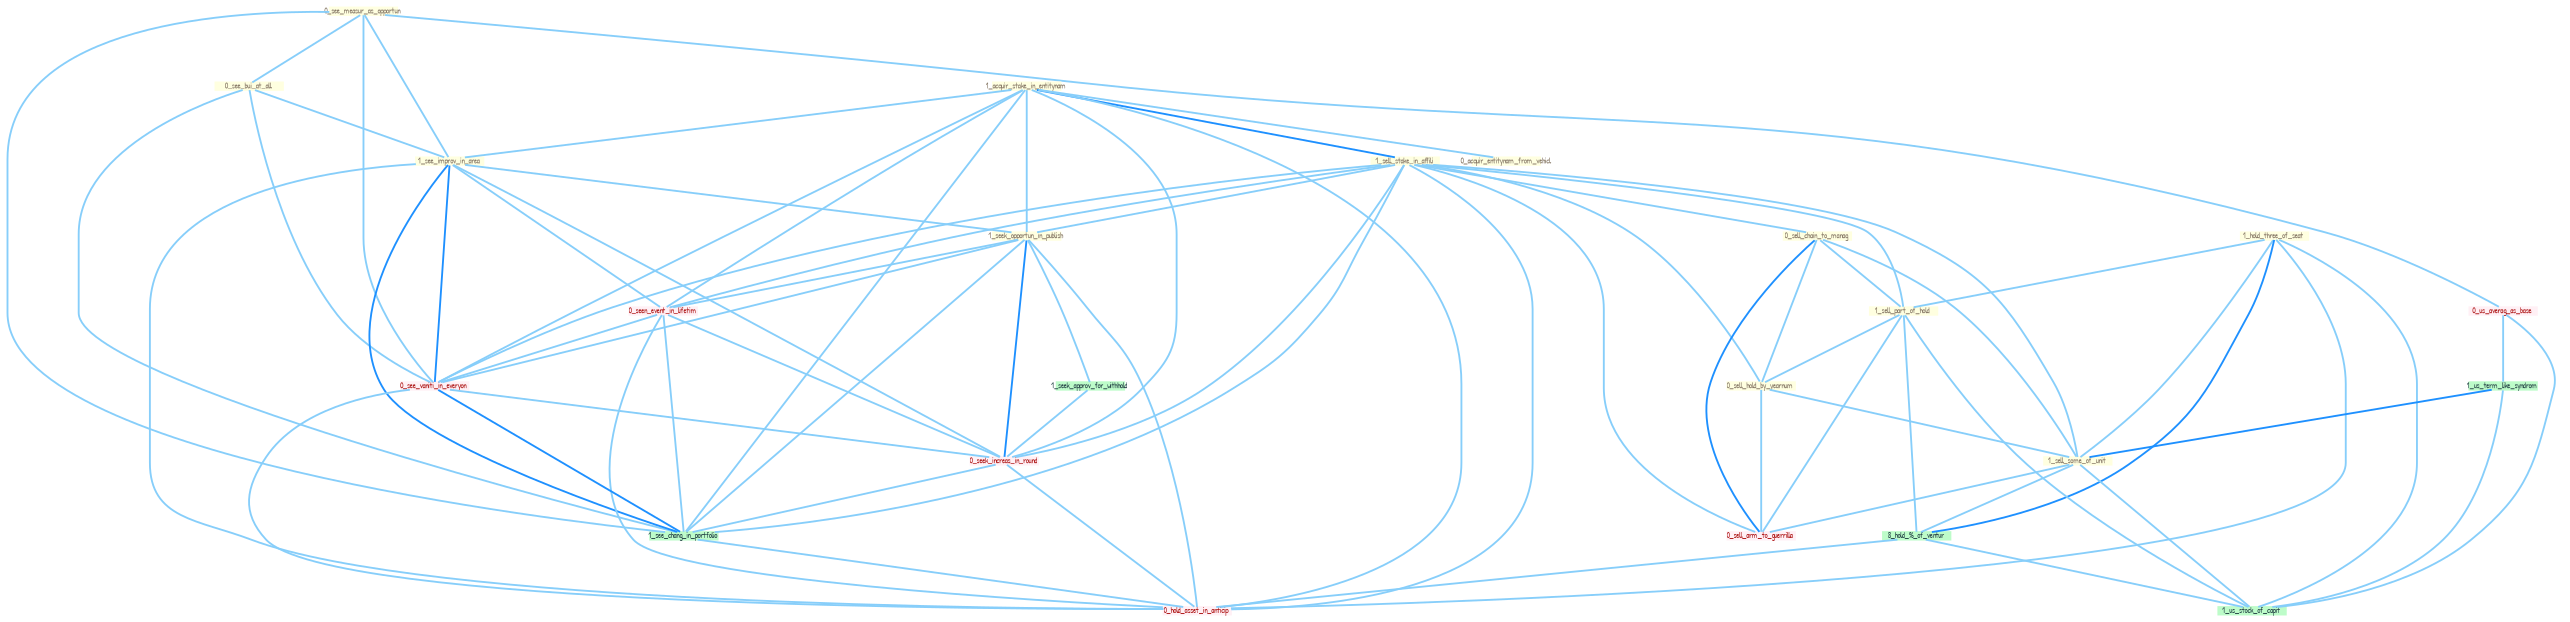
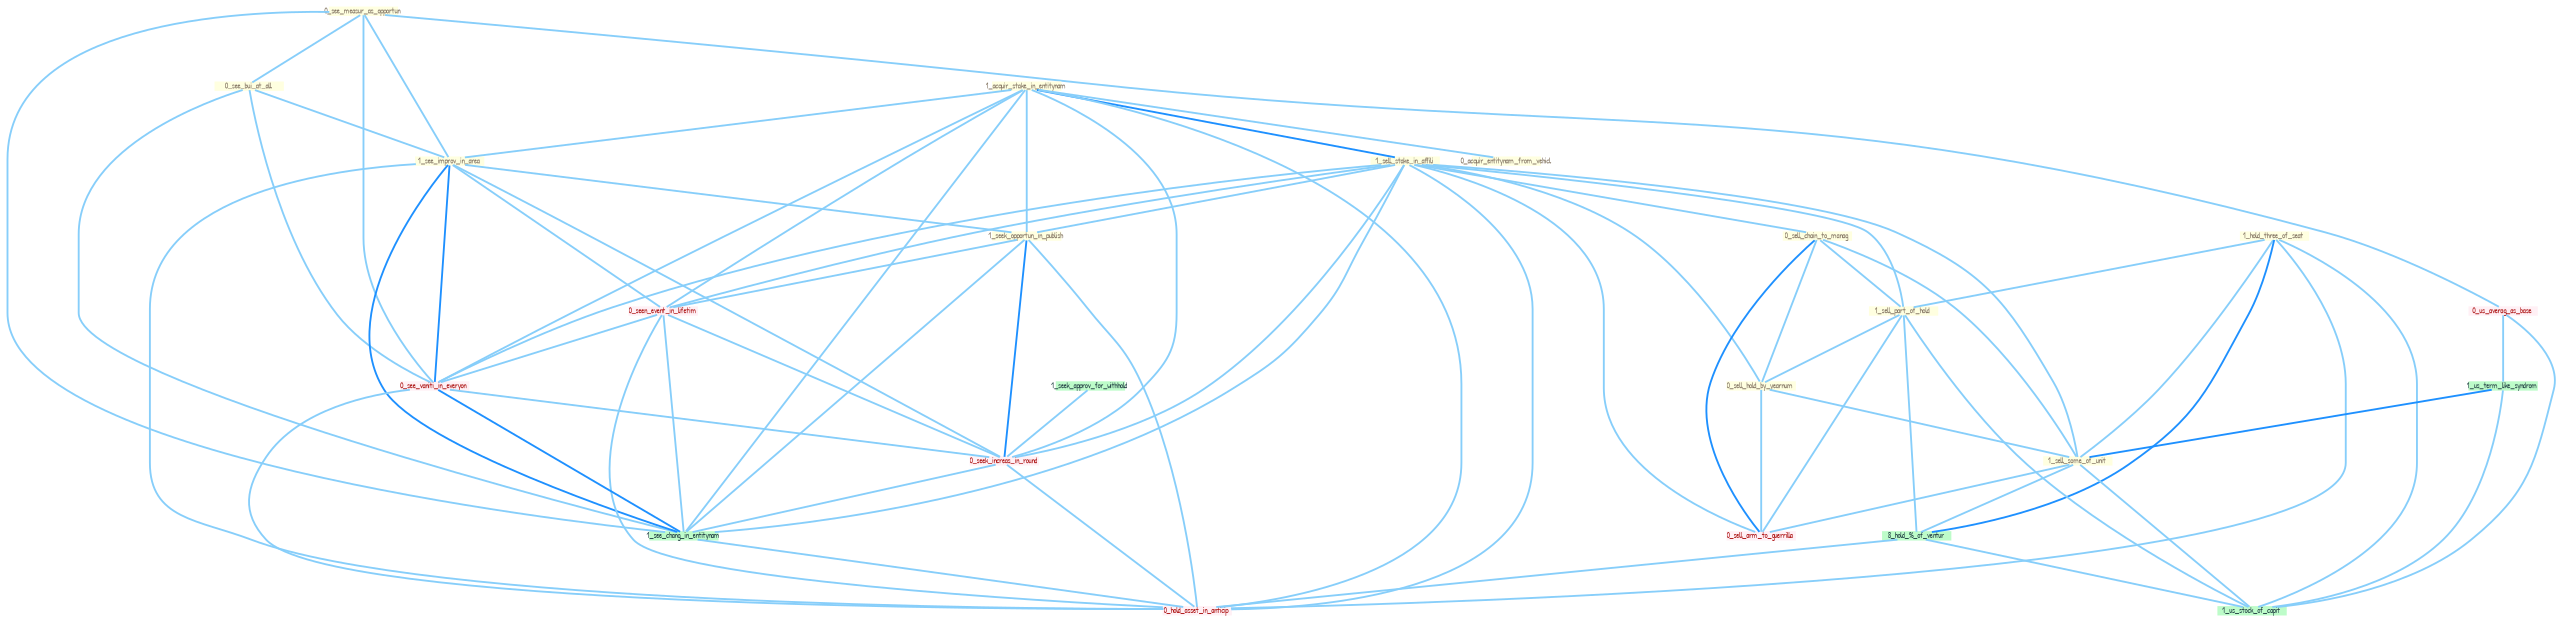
edge "1_seek_opportun_in_publish" -- "0_see_vaniti_in_everyon": removed
edge "1_seek_opportun_in_publish" -- "1_seek_approv_for_withhold": removed
node "1_see_chang_in_portfolio": label "1_see_chang_in_portfolio" -> "1_see_chang_in_entitynam"
